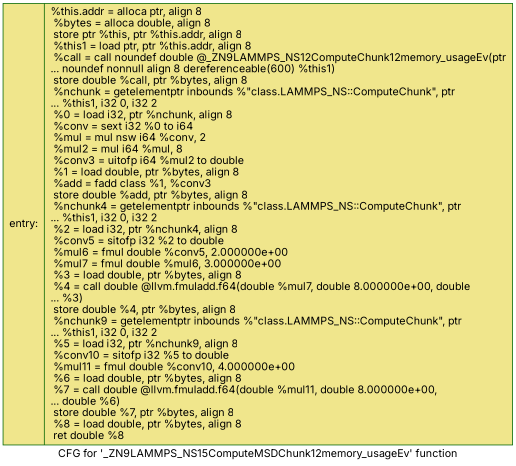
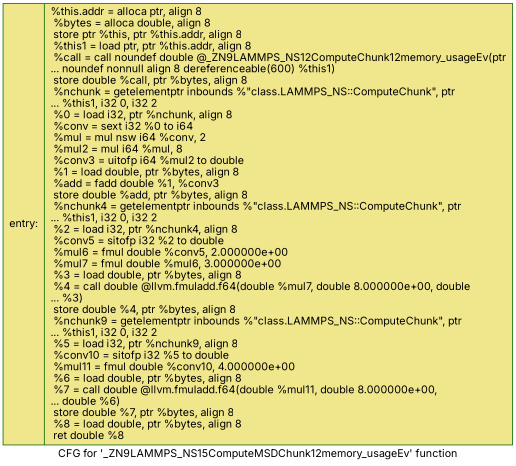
node "entry:": text "%add = fadd class %1, %conv3" -> "%add = fadd double %1, %conv3"
